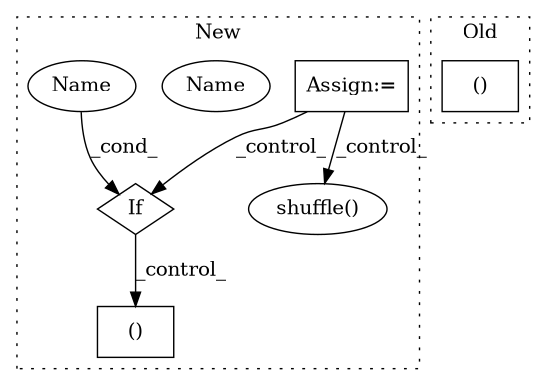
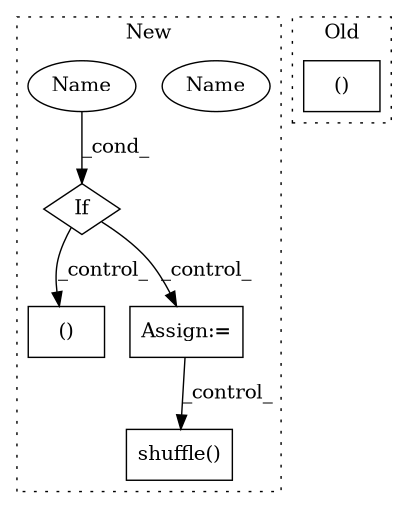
edge "Assign:=" -> "If": reversed
node "shuffle()": shape ellipse -> box
